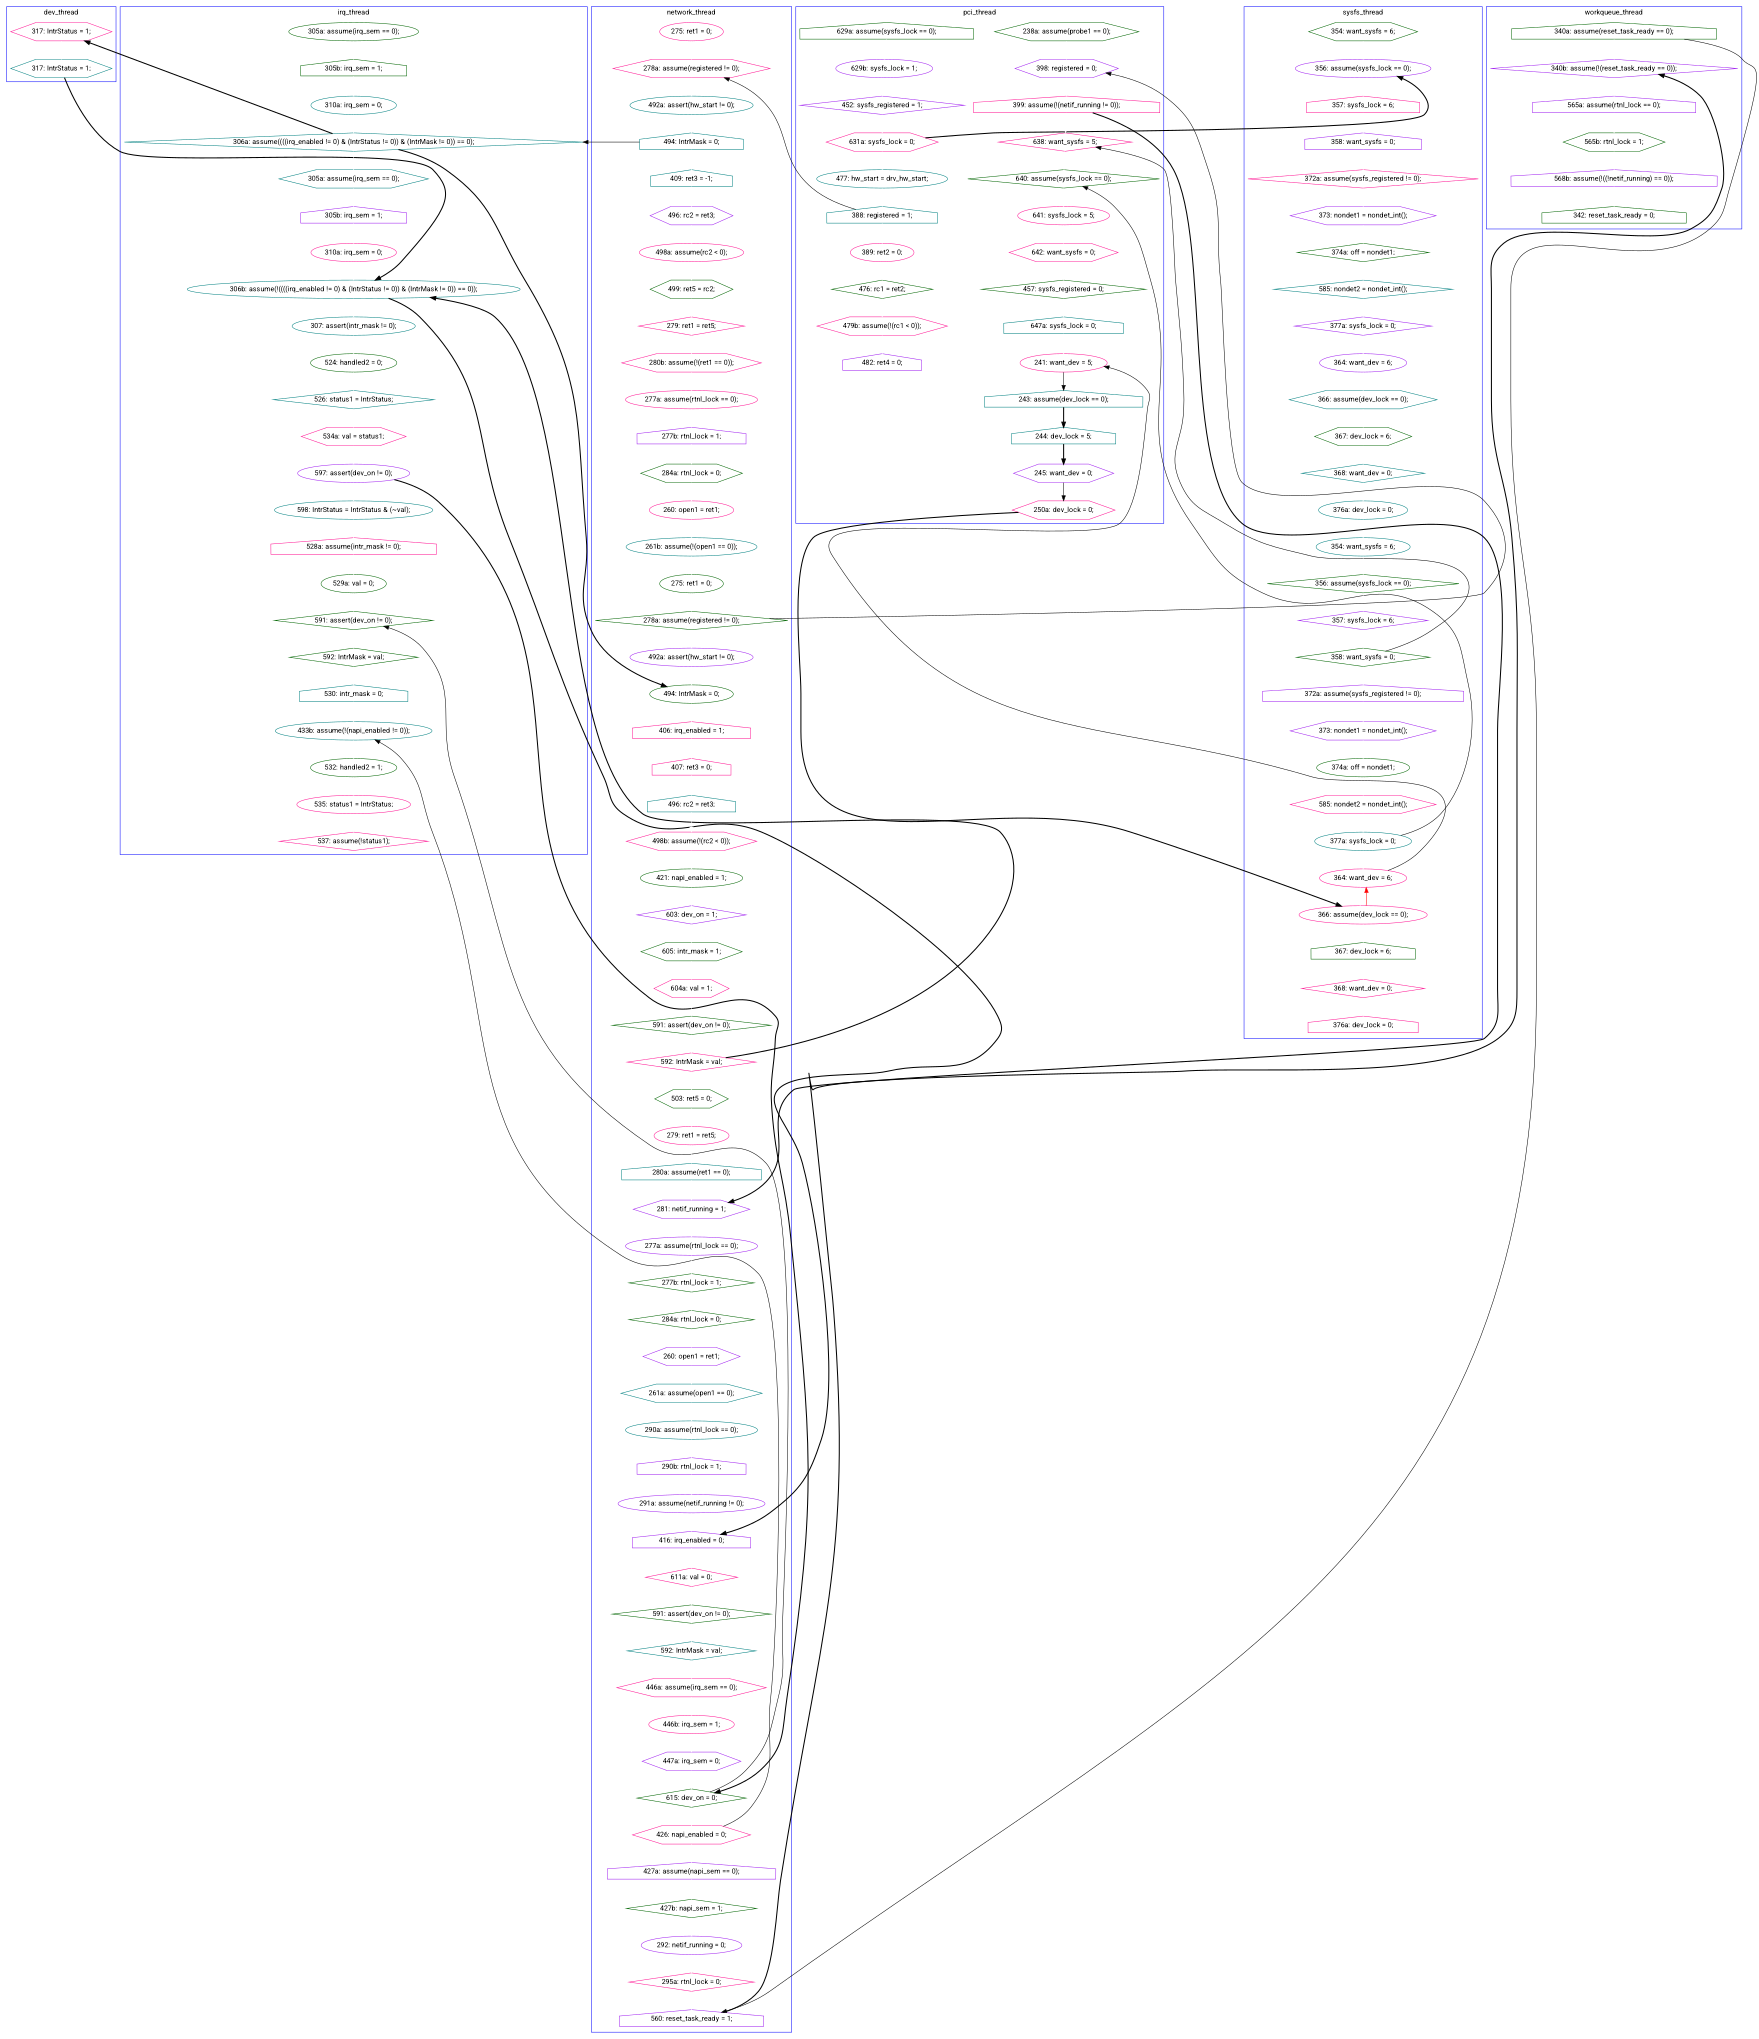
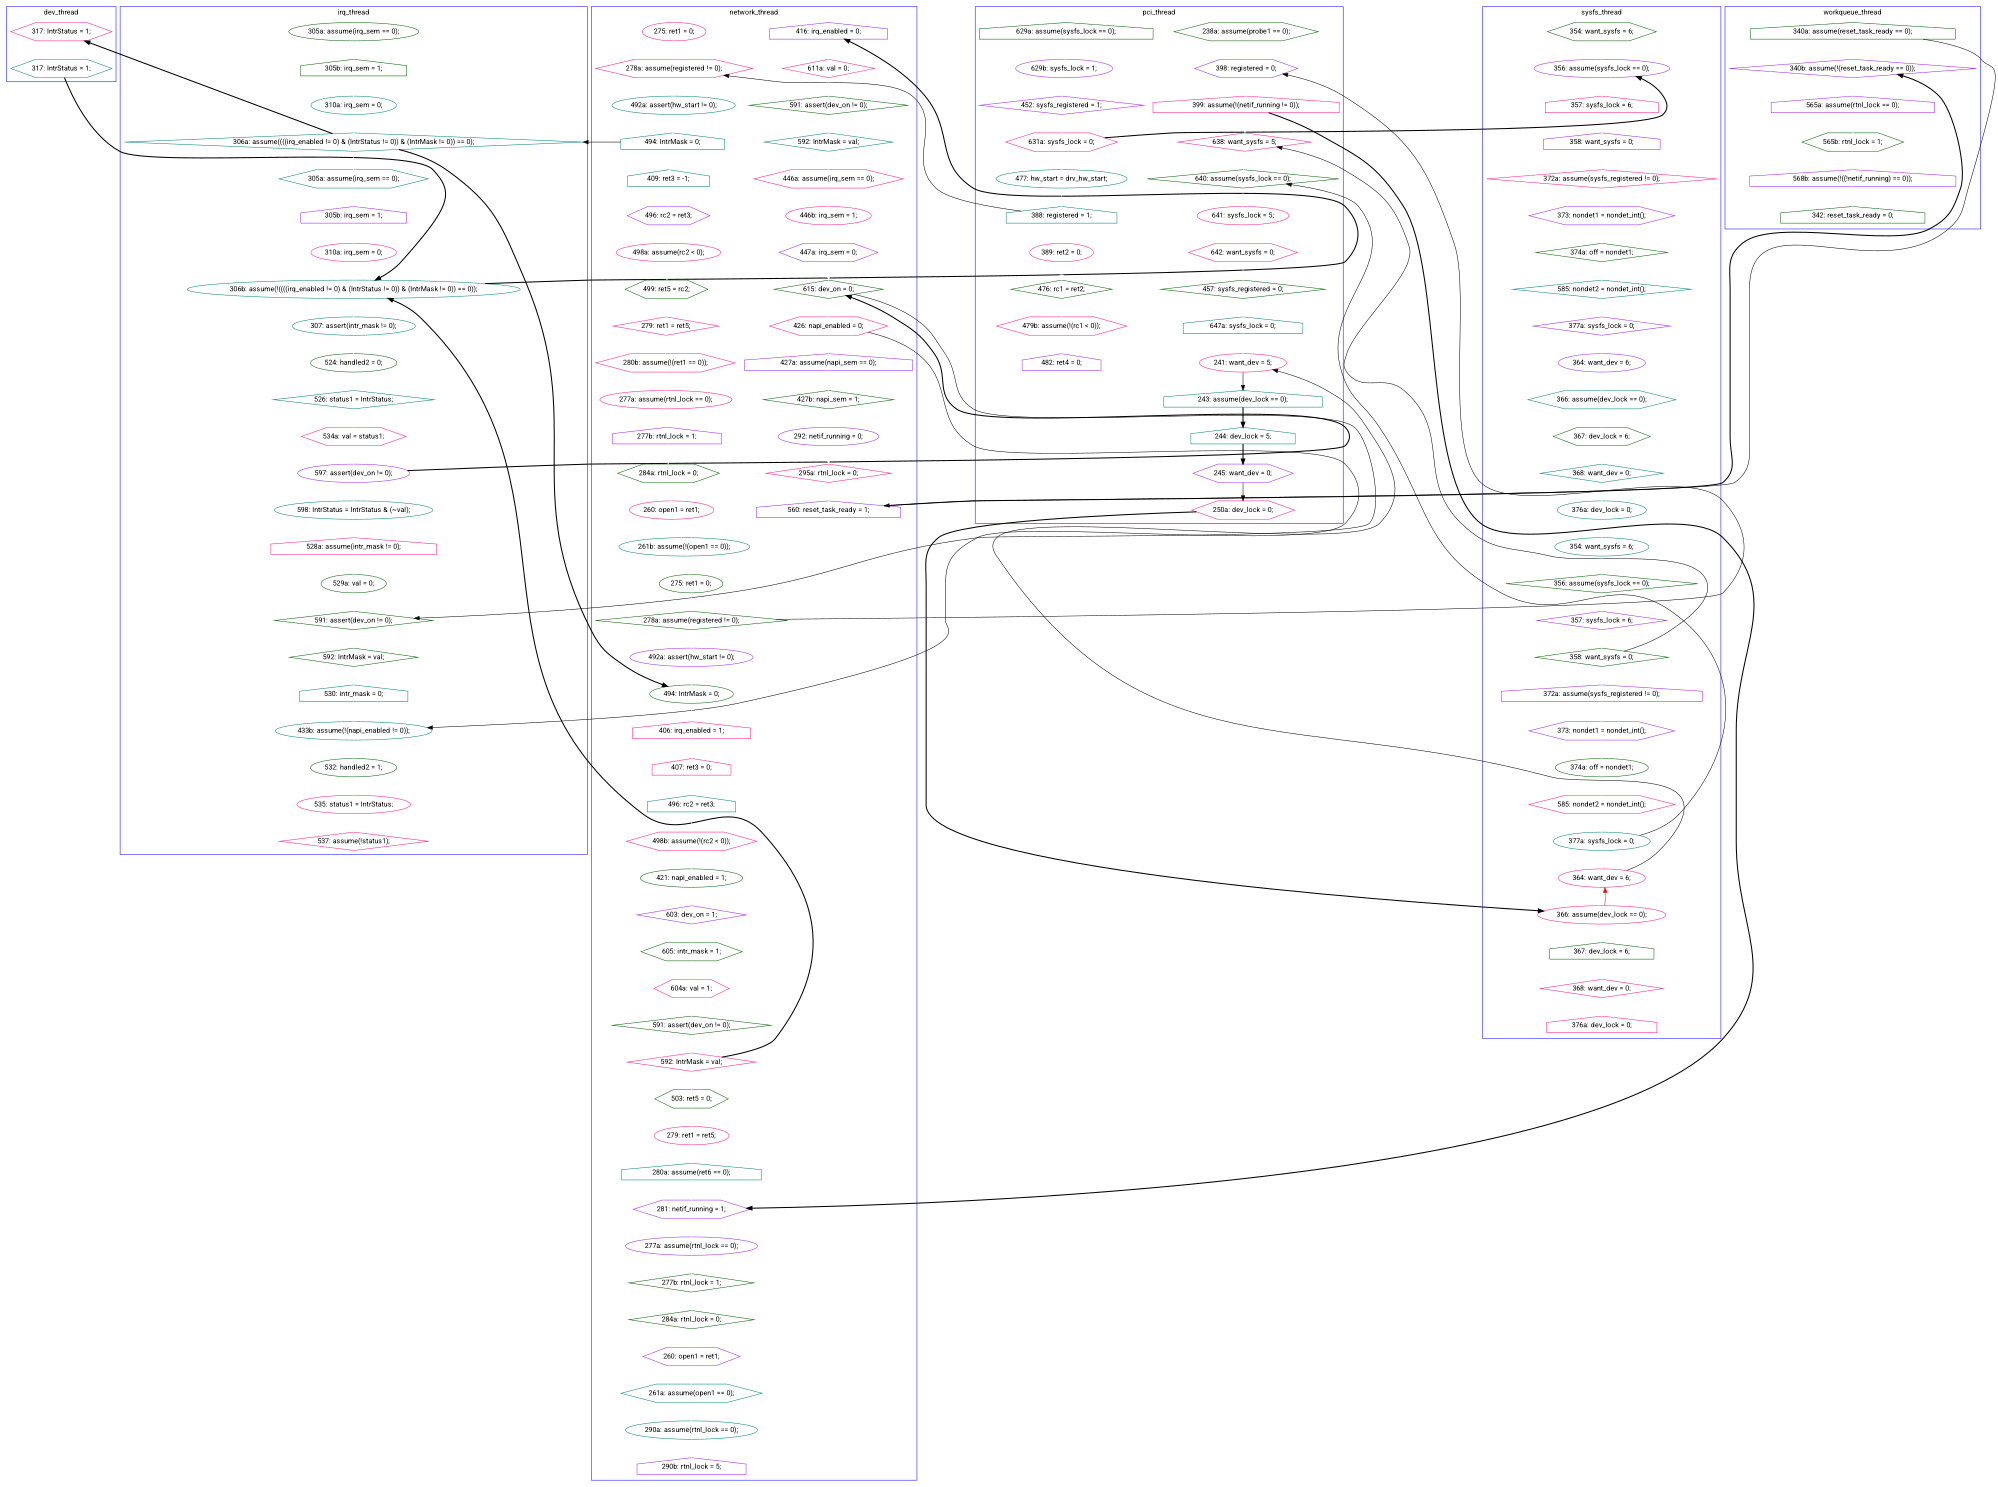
node "280a: assume(ret1 == 0);": label "280a: assume(ret1 == 0);" -> "280a: assume(ret6 == 0);"
node "290b: rtnl_lock = 1;": label "290b: rtnl_lock = 1;" -> "290b: rtnl_lock = 5;"
node "291a: assume(netif_running != 0);": removed
